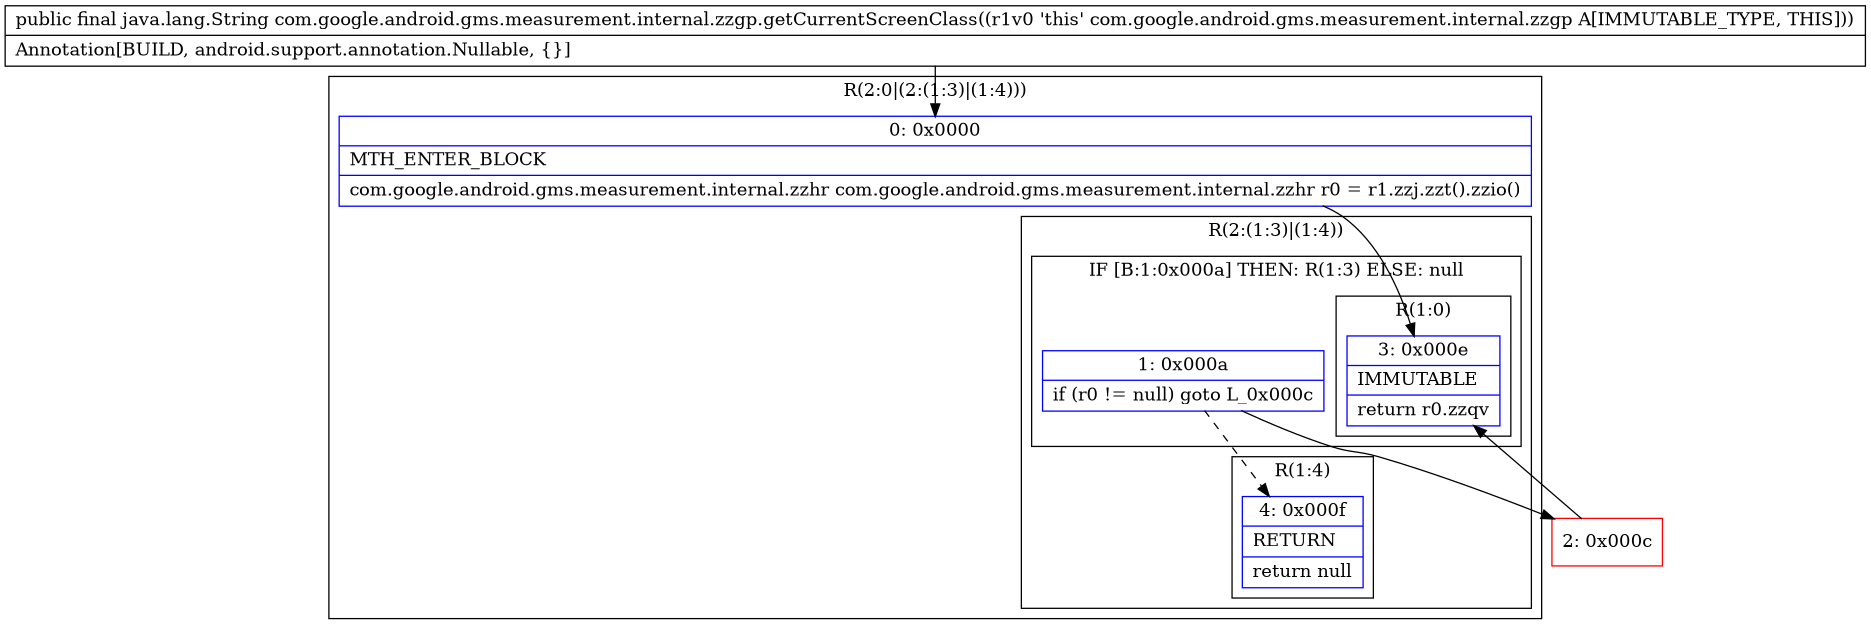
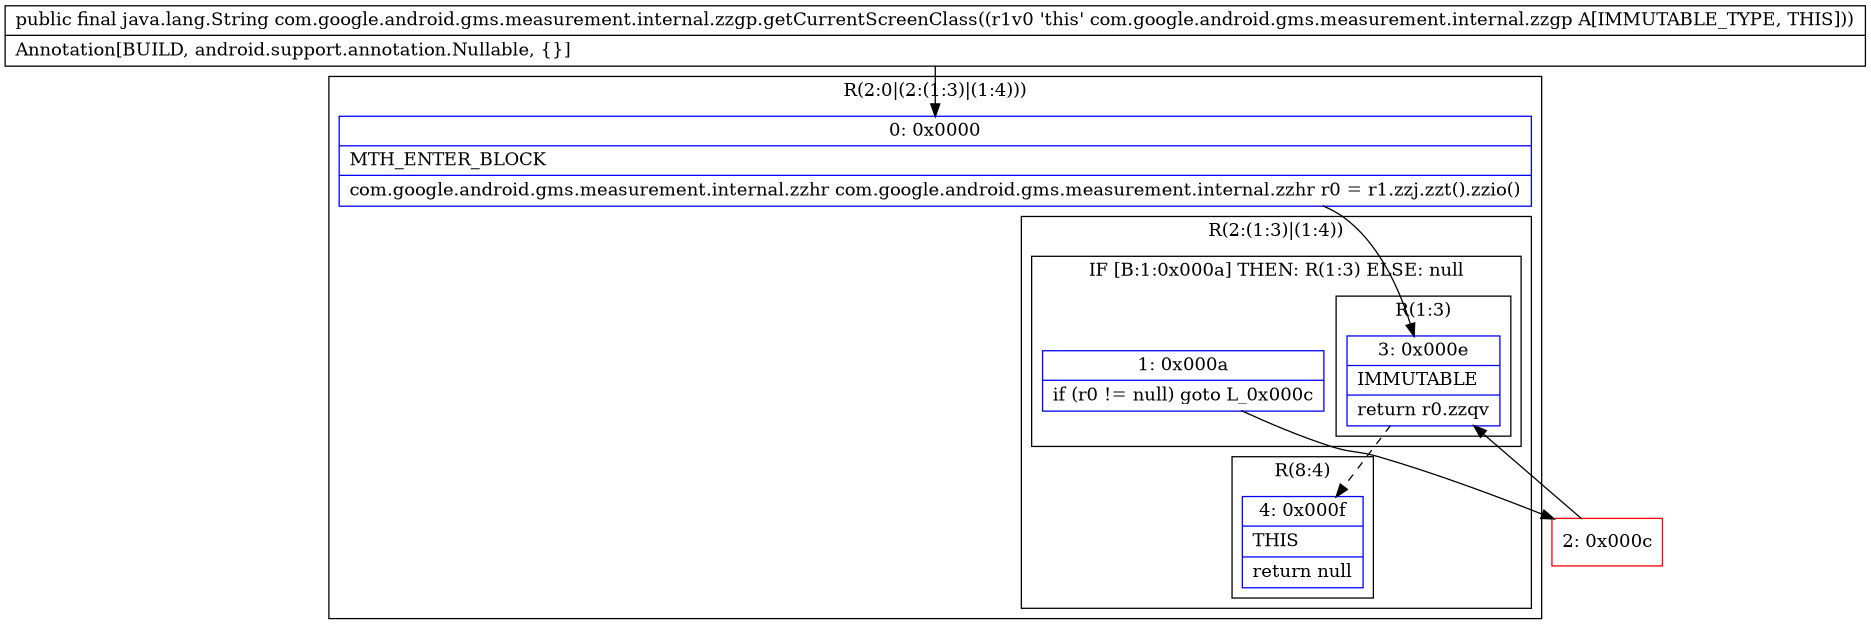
cluster "R(1:0)": label "R(1:0)" -> "R(1:3)"
edge "1: 0x000a" -> "4: 0x000f": now "3: 0x000e" -> "4: 0x000f"
cluster "R(1:4)": label "R(1:4)" -> "R(8:4)"
node "4: 0x000f": text "RETURN" -> "THIS"
